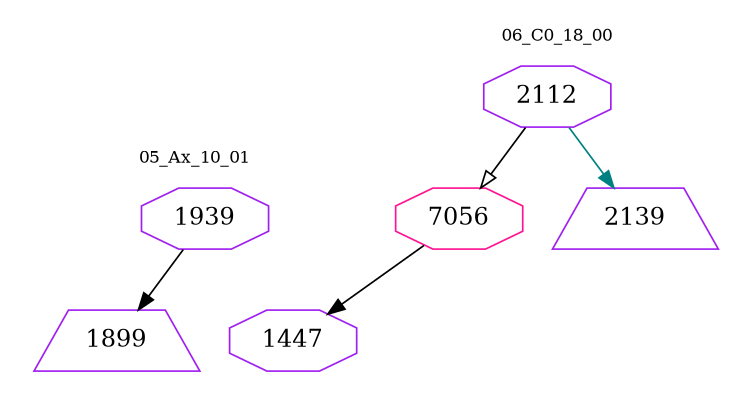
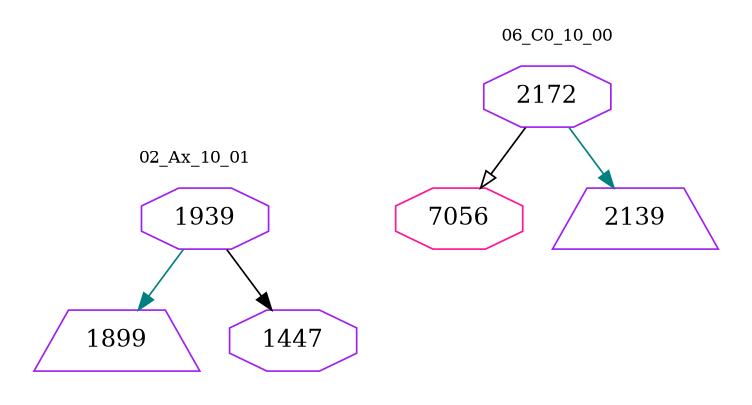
cluster "06_C0_18_00": label "06_C0_18_00" -> "06_C0_10_00"
node "2112": label "2112" -> "2172"
cluster "05_Ax_10_01": label "05_Ax_10_01" -> "02_Ax_10_01"
edge "1939" -> "1899": color black -> teal
edge "7056" -> "1447": now "1939" -> "1447"
